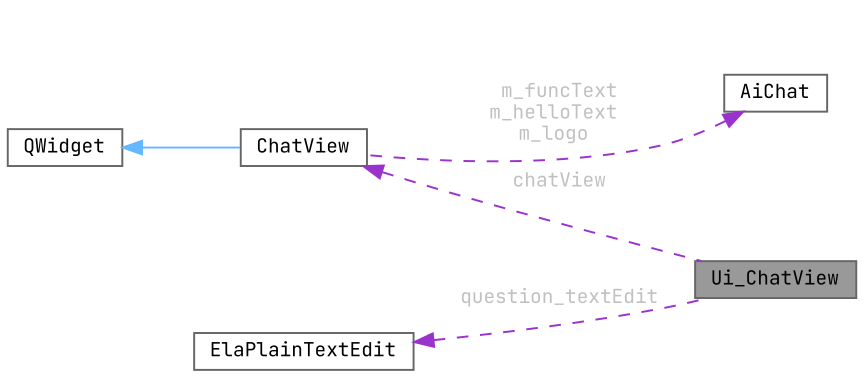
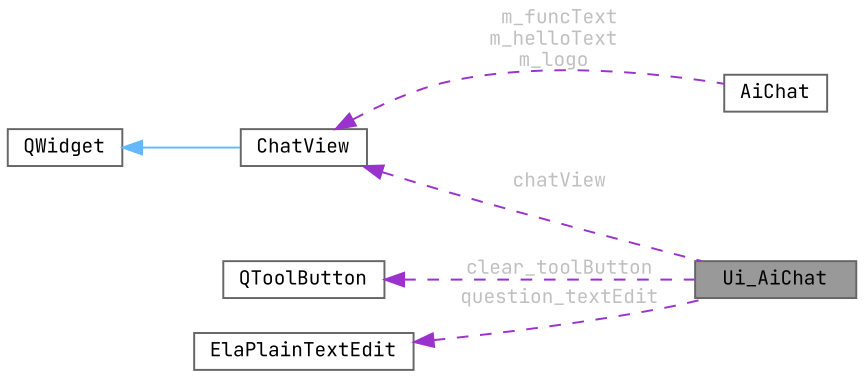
edge "ChatView" -> "AiChat": reversed
node "QToolButton": added
node "Ui_ChatView": label "Ui_ChatView" -> "Ui_AiChat"
